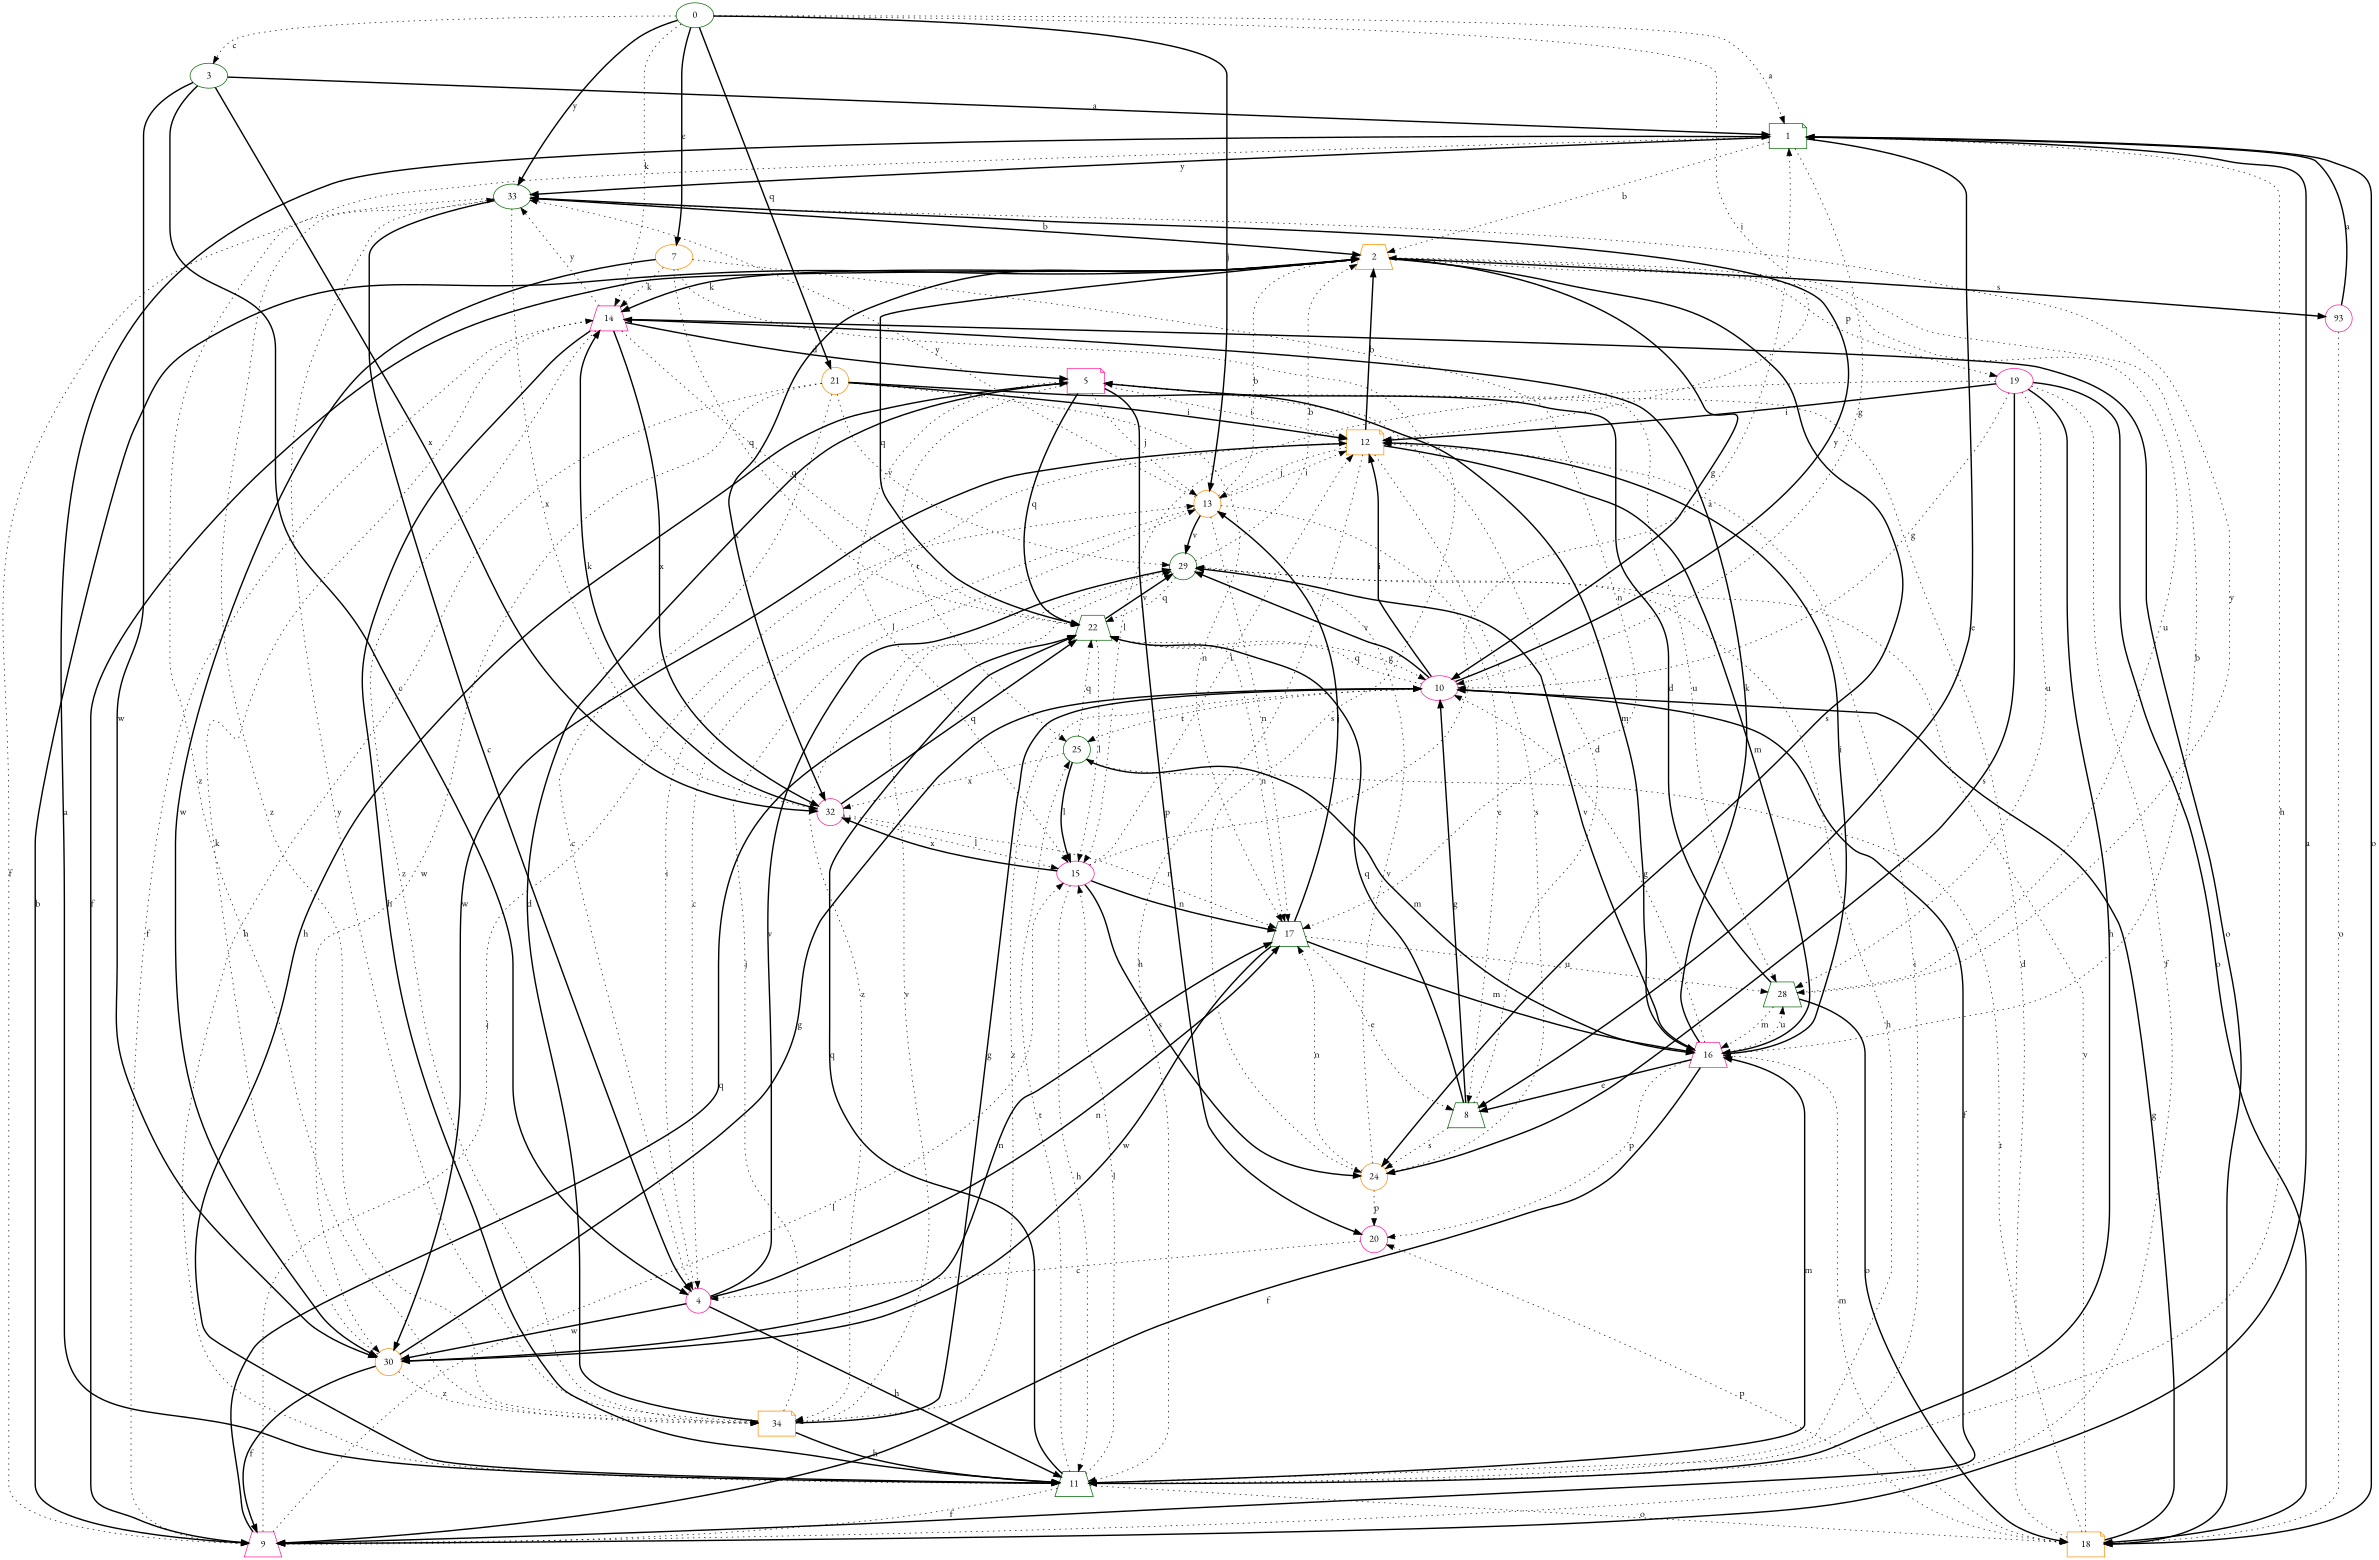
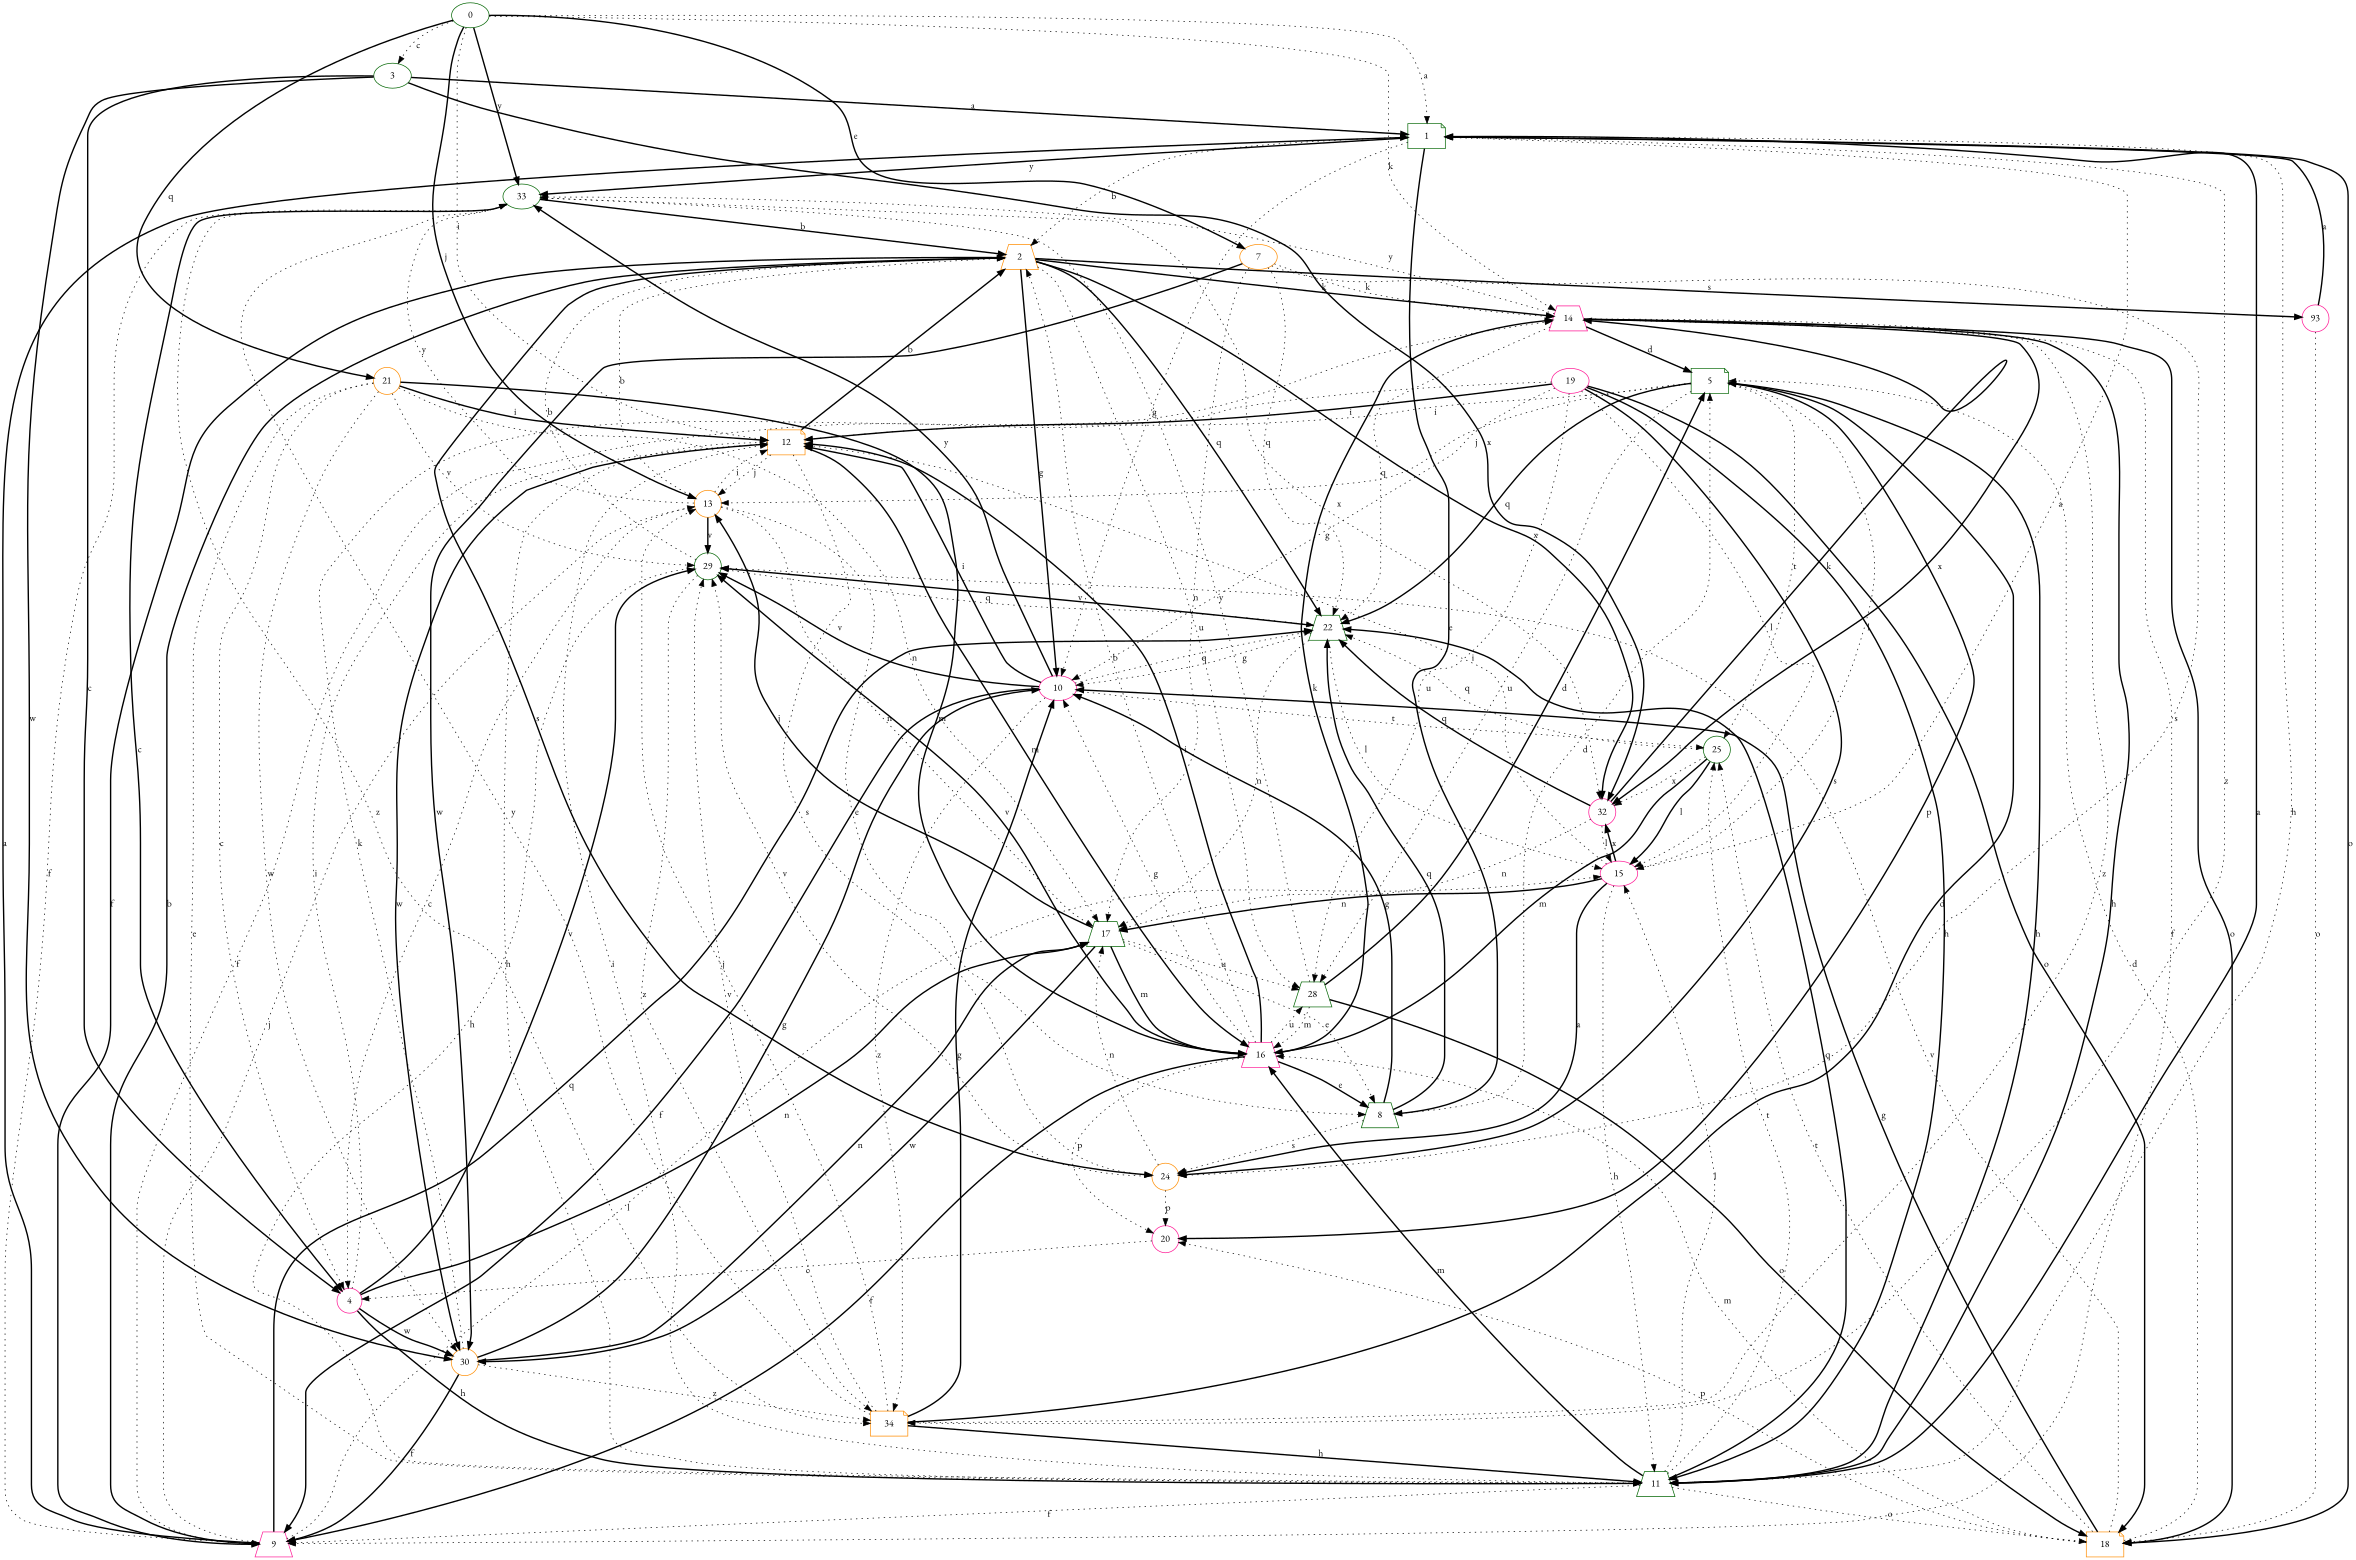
edge "2" -> "19": removed, label "p"
node "5": color deeppink -> darkgreen
edge "21" -> "11": label "h" -> "e"
edge "15" -> "24": label "s" -> "a"
